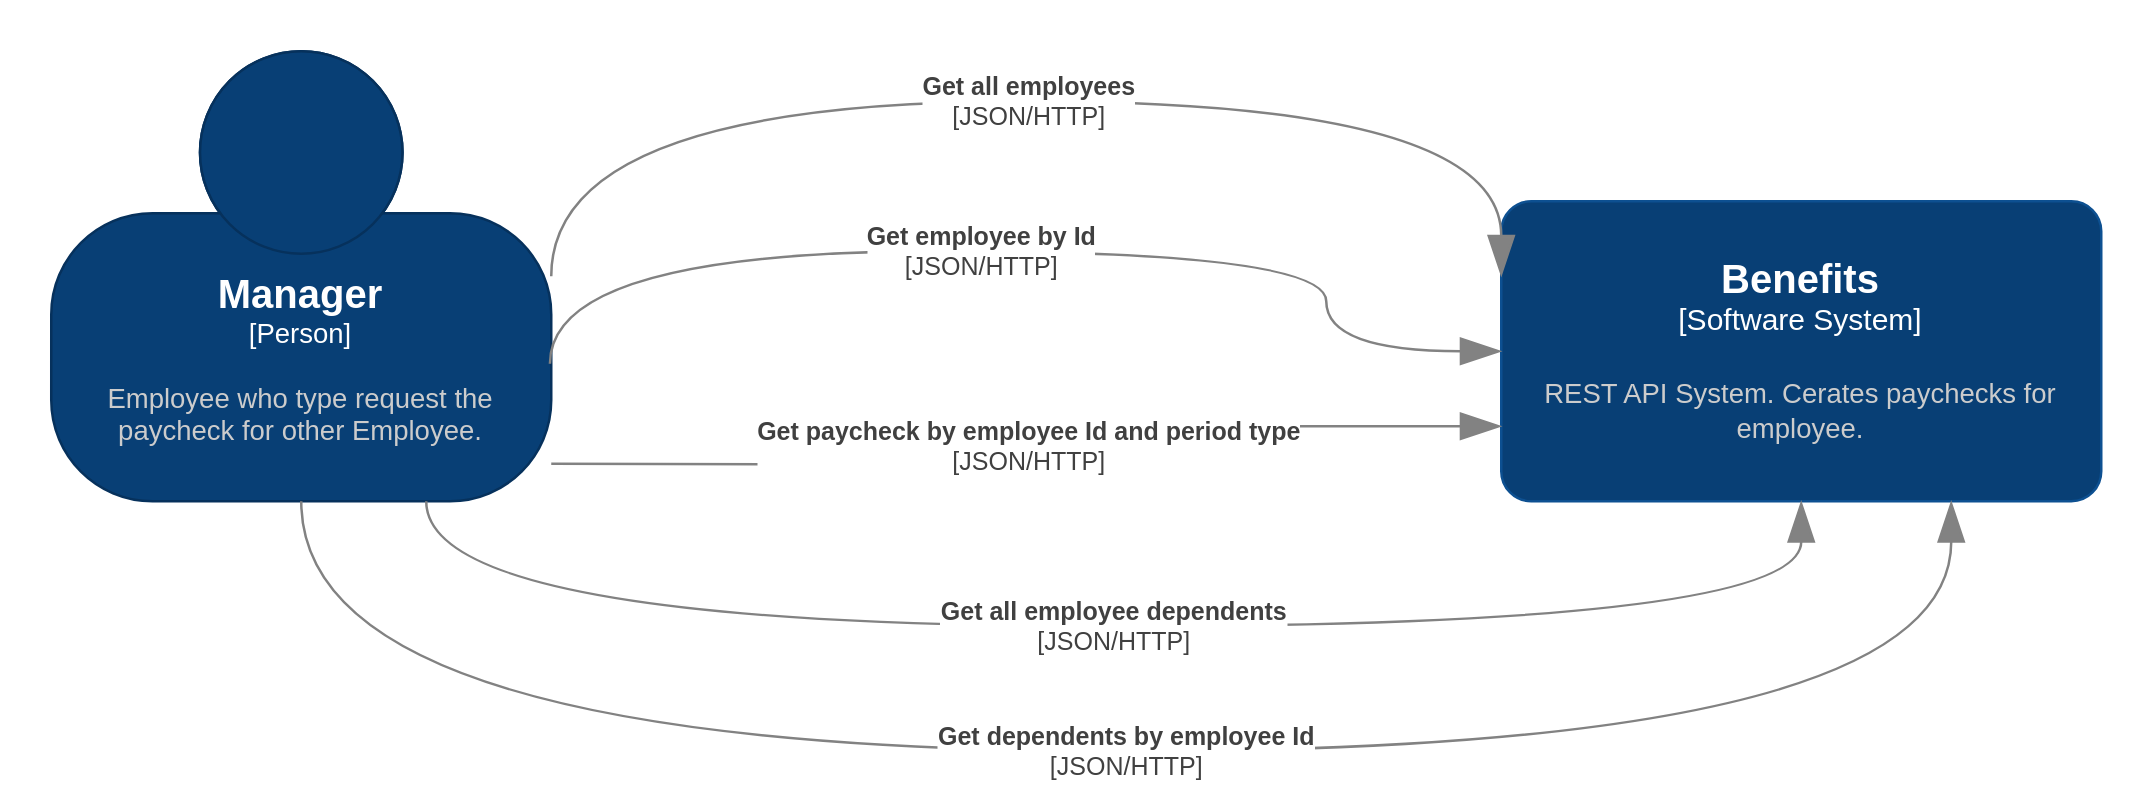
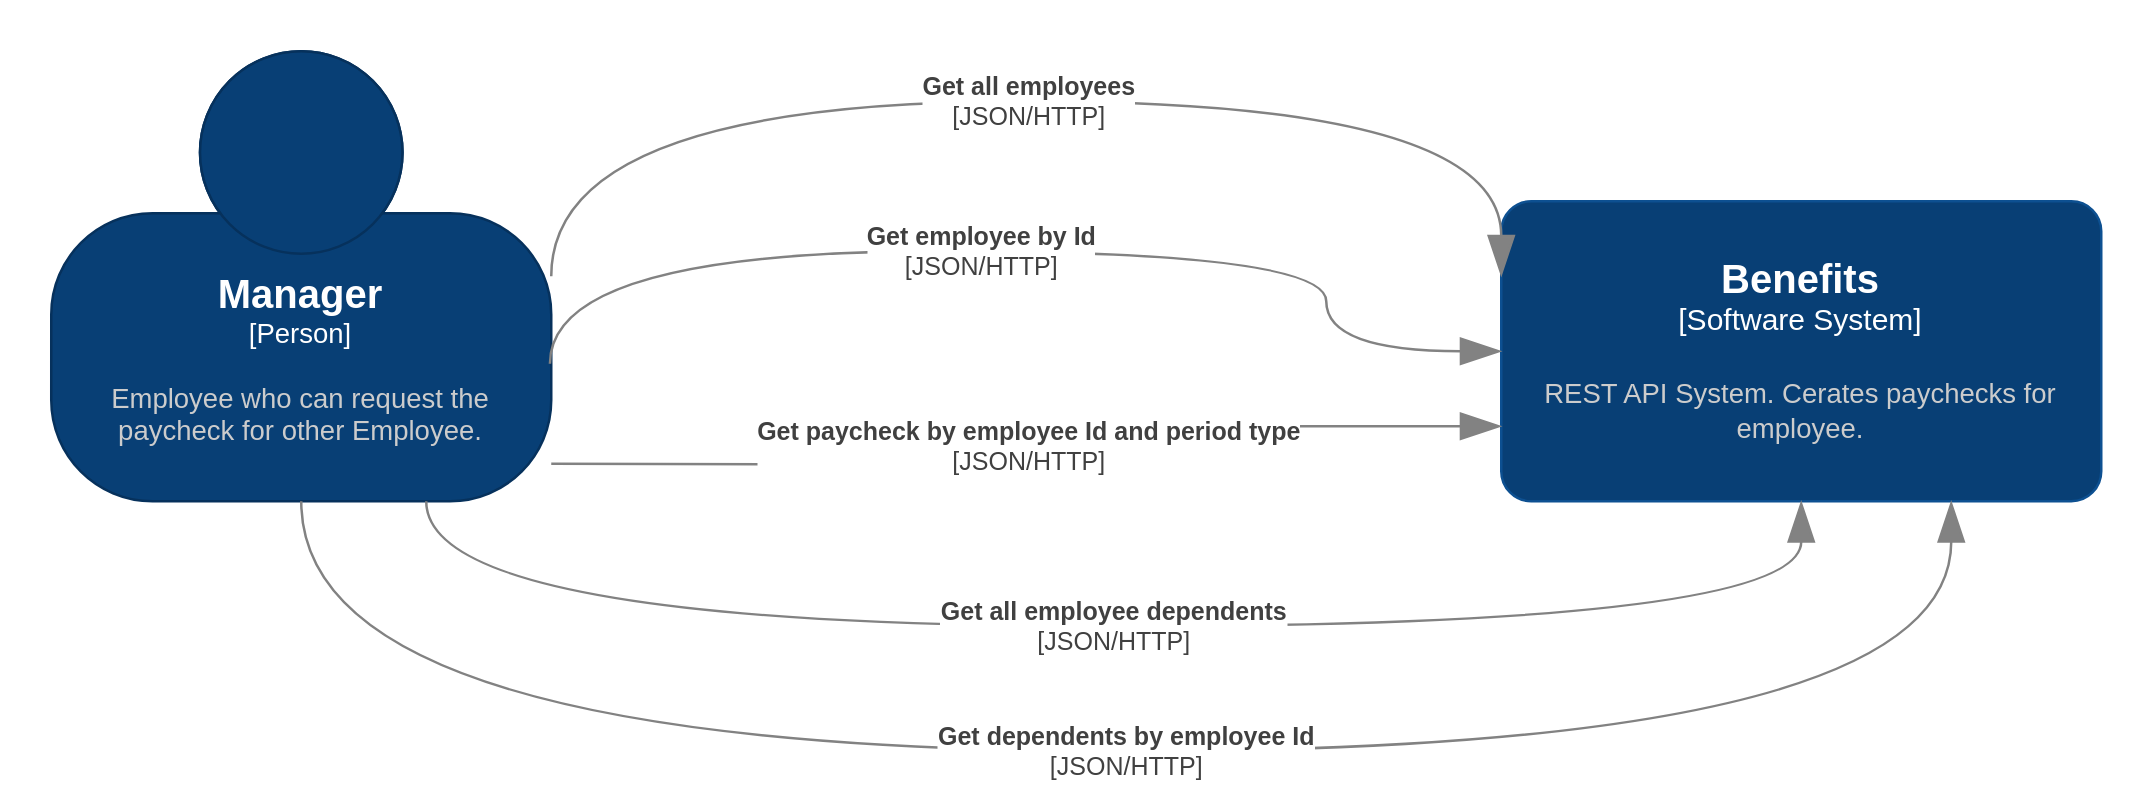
node "Manager [Person] Employee who type request the paycheck for other Employee.": label "Manager [Person] Employee who type request the paycheck for other Employee." -> "Manager [Person] Employee who can request the paycheck for other Employee."
